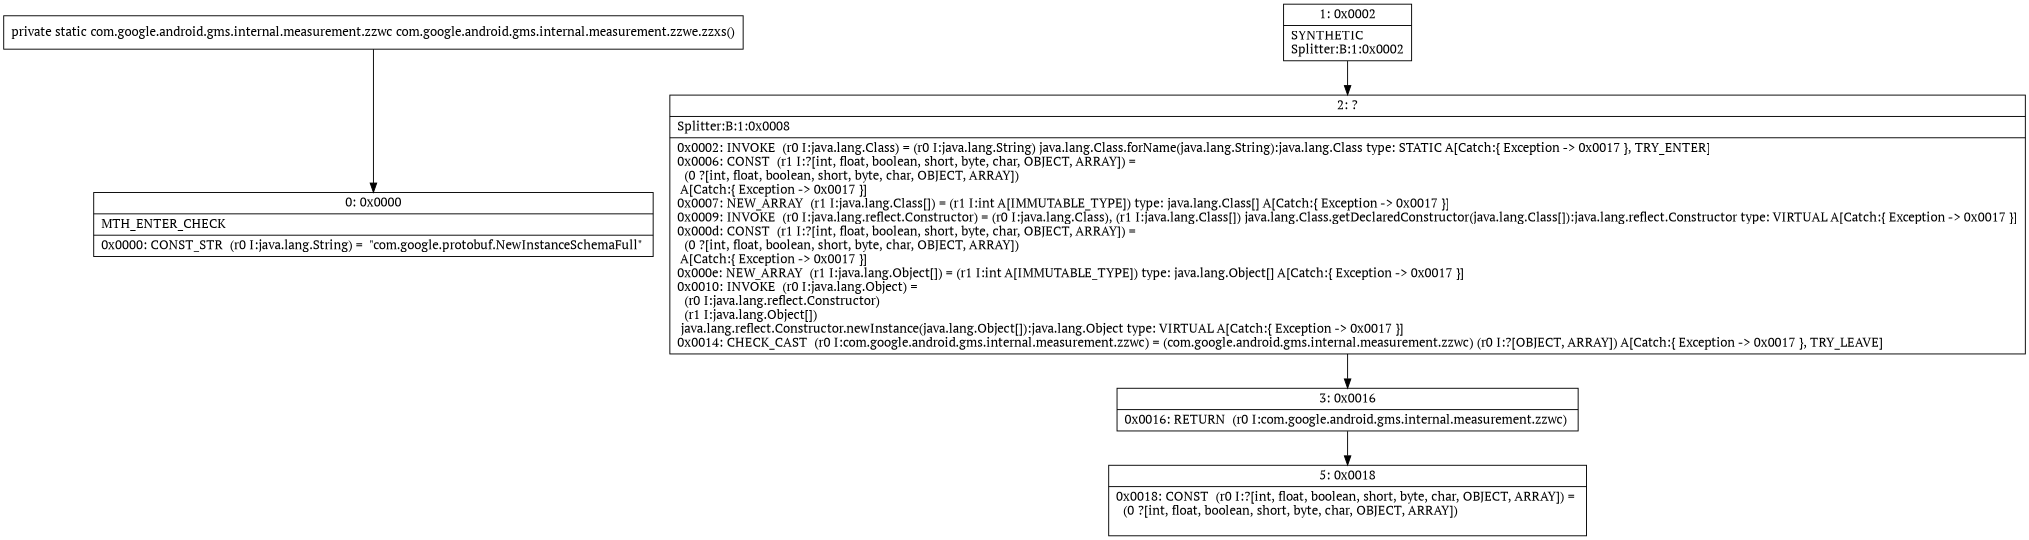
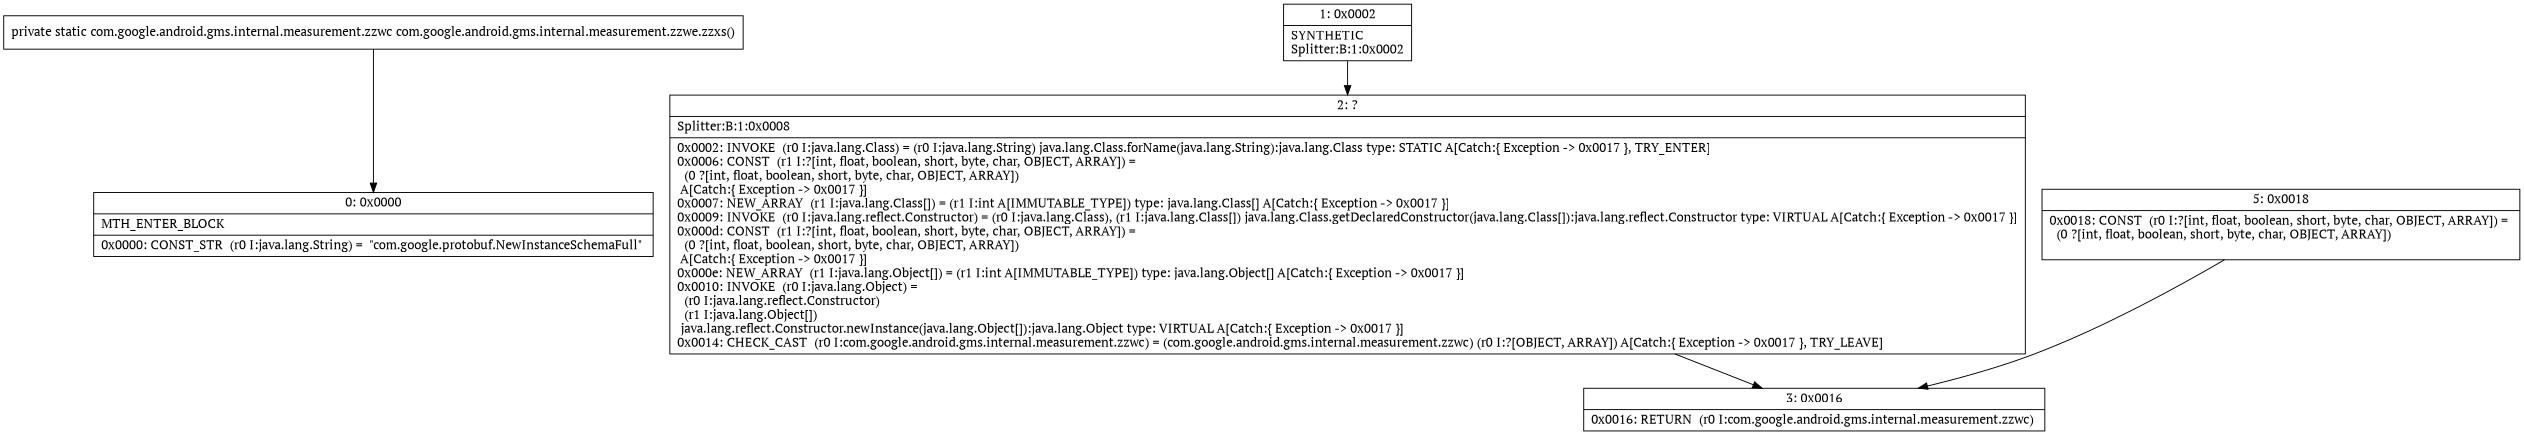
node "0: 0x0000": text "MTH_ENTER_CHECK" -> "MTH_ENTER_BLOCK"
edge "3: 0x0016" -> "5: 0x0018": reversed
